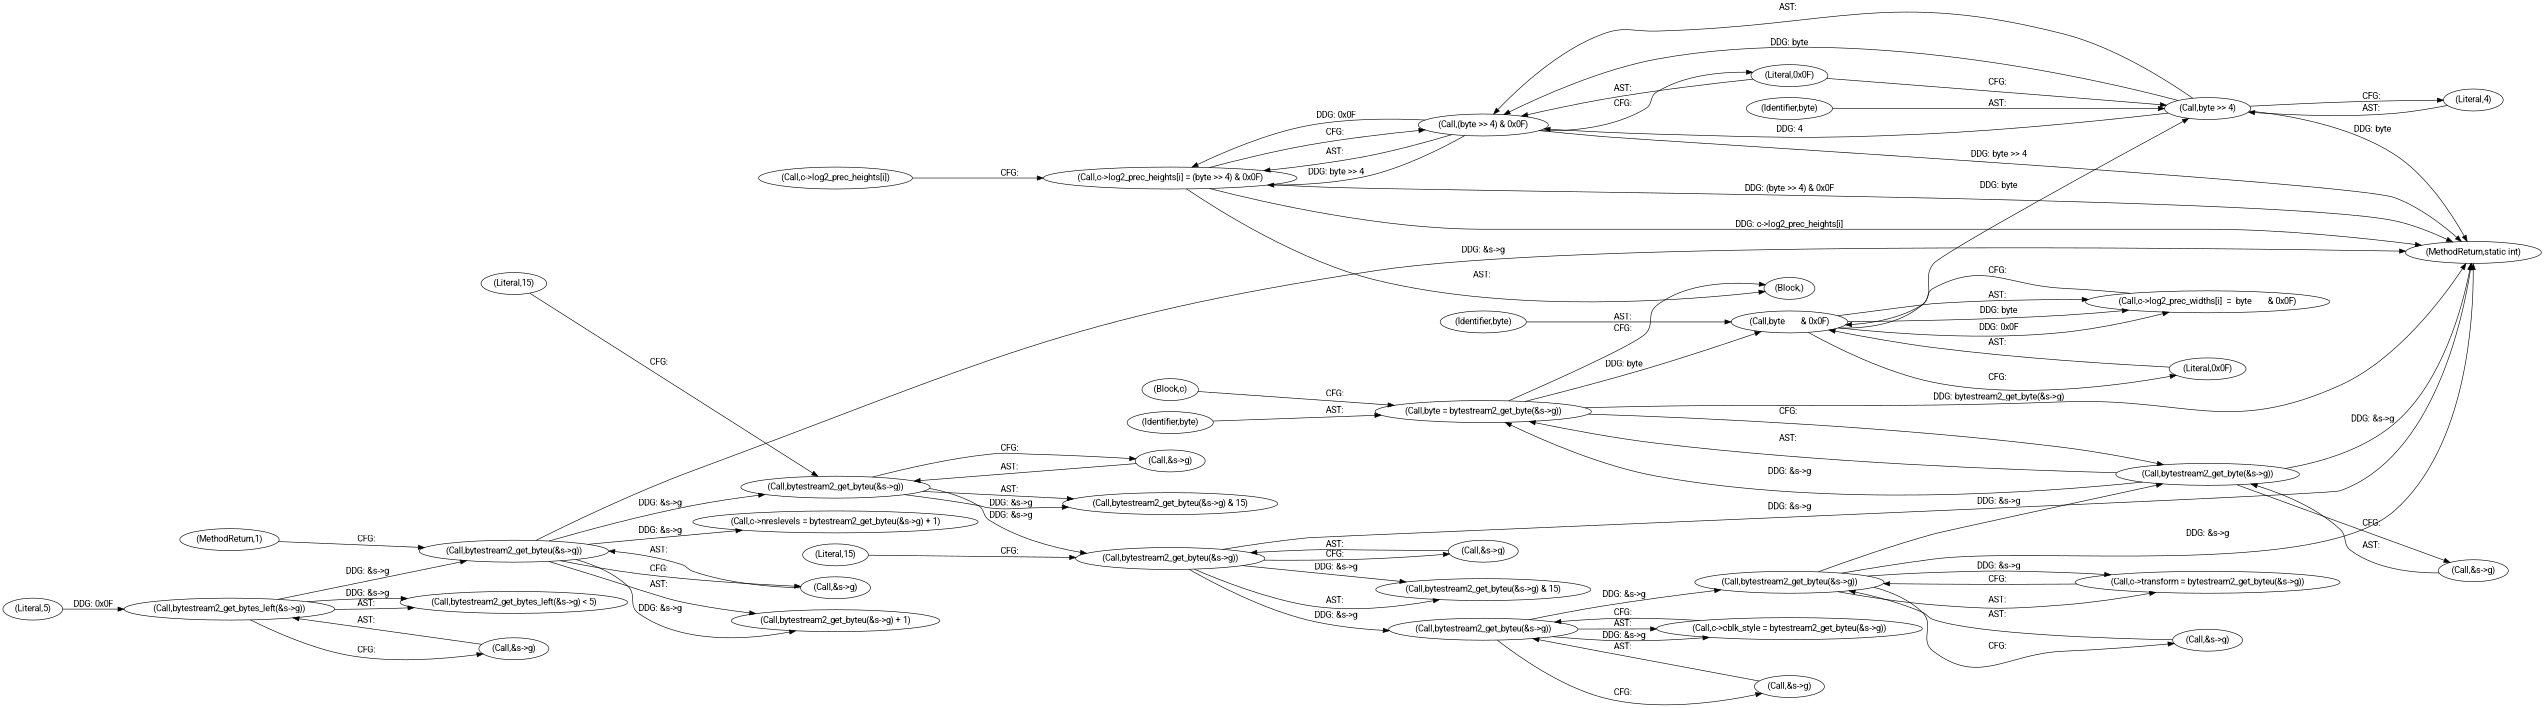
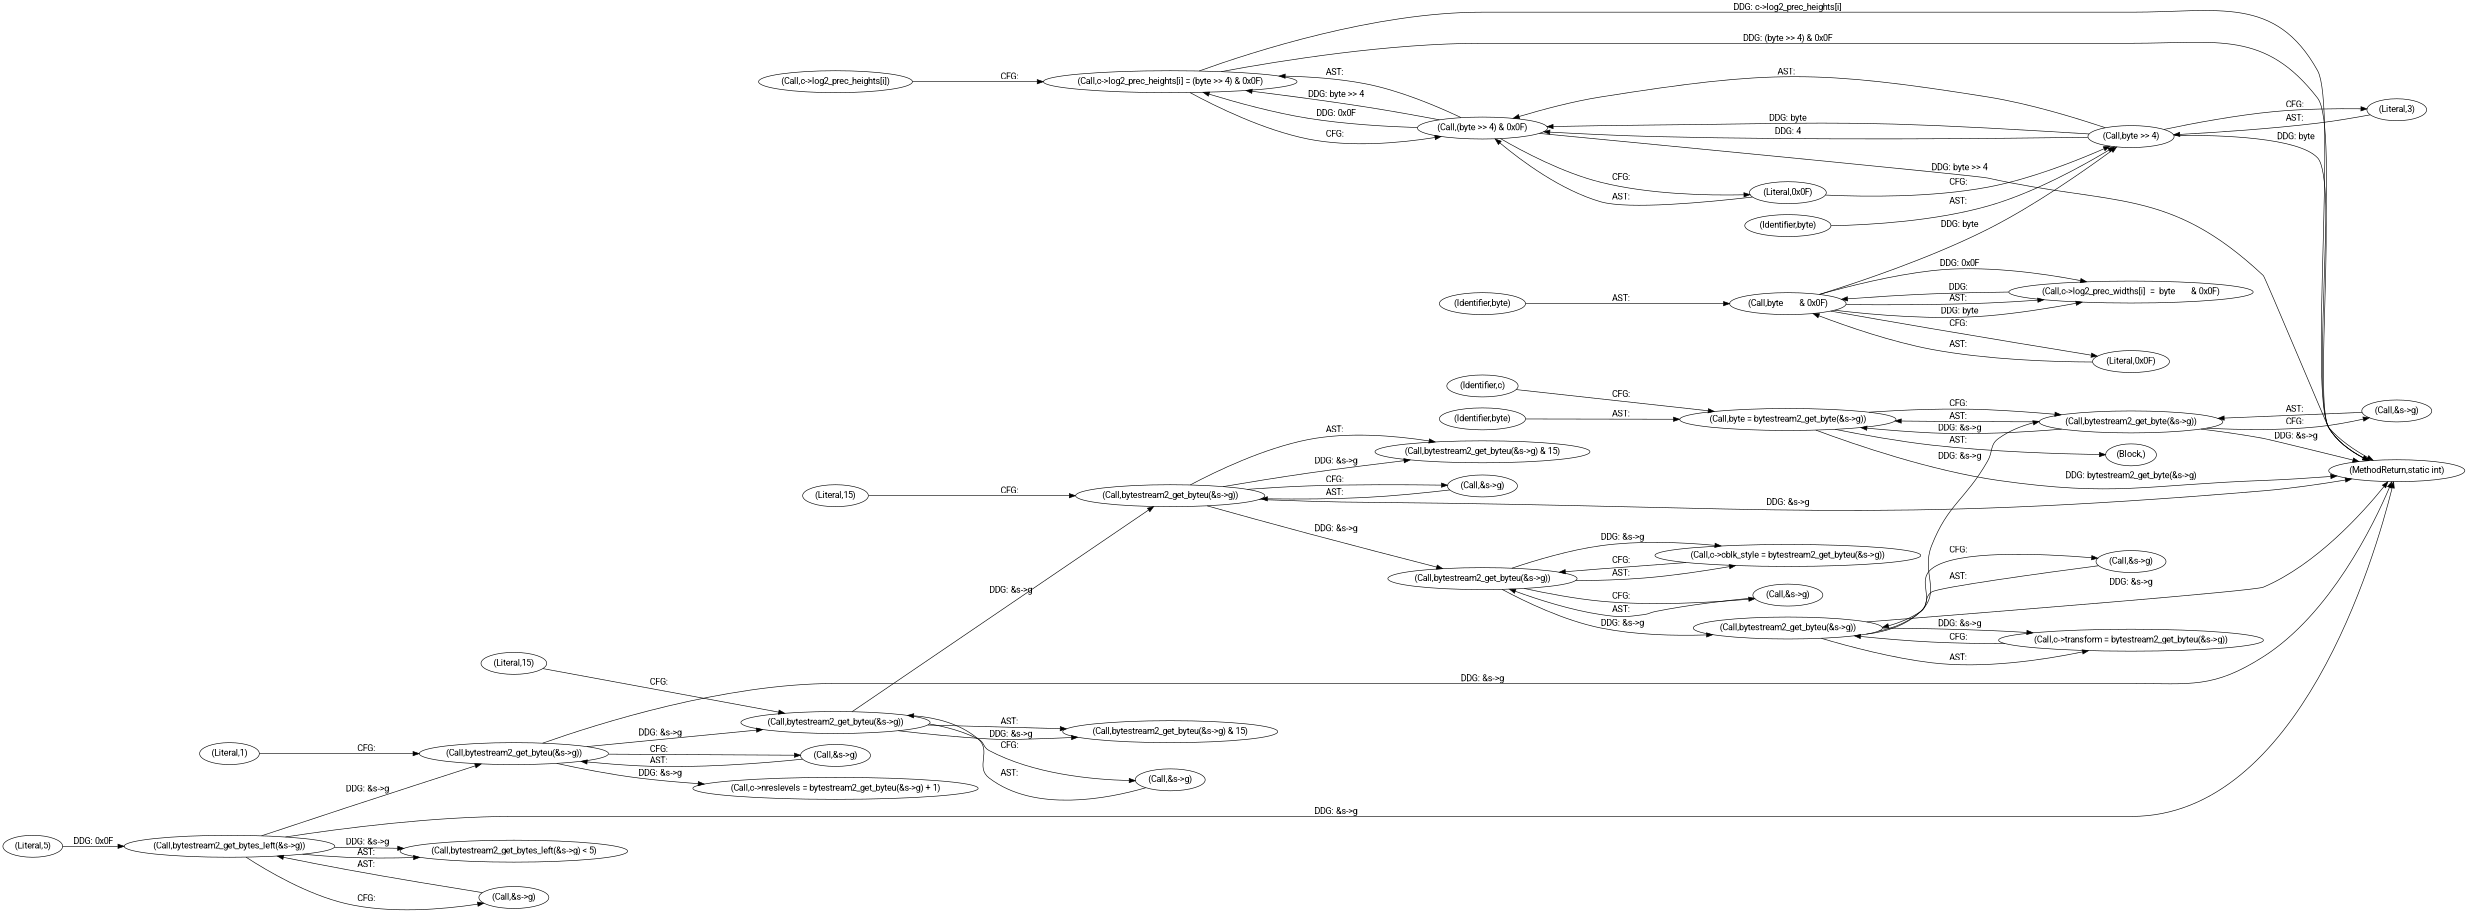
node "(Literal,4)": label "(Literal,4)" -> "(Literal,3)"
edge "(Call,c->log2_prec_widths[i]  =  byte       & 0x0F)" -> "(Call,byte       & 0x0F)": label "CFG: " -> "DDG: "
edge "(Call,c->log2_prec_heights[i] = (byte >> 4) & 0x0F)" -> "(Block,)": removed, label "AST:"
edge "(Call,byte = bytestream2_get_byte(&s->g))" -> "(Block,)": label "CFG: " -> "AST: "
edge "(Call,byte = bytestream2_get_byte(&s->g))" -> "(Call,byte       & 0x0F)": removed, label "DDG: byte"
node "(Block,c)": label "(Block,c)" -> "(Identifier,c)"
node "(MethodReturn,1)": label "(MethodReturn,1)" -> "(Literal,1)"
node "(Call,bytestream2_get_byteu(&s->g) + 1)": removed
edge "(Call,bytestream2_get_bytes_left(&s->g))" -> "(MethodReturn,static int)": added, label "DDG: &s->g"
